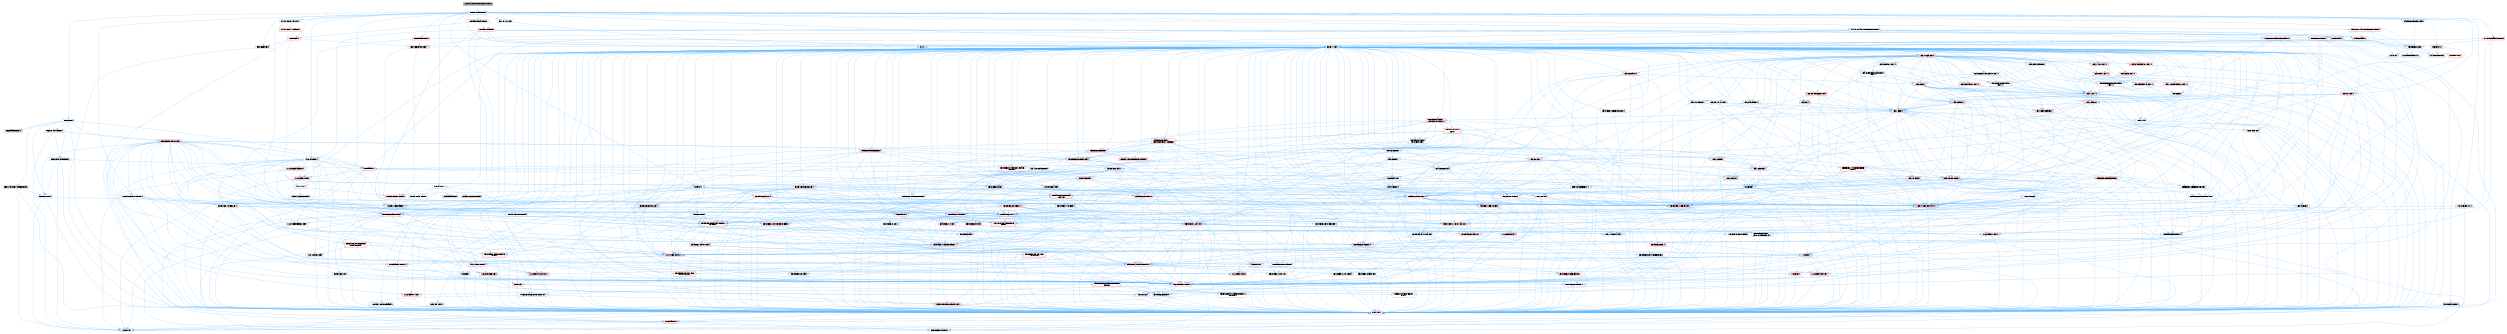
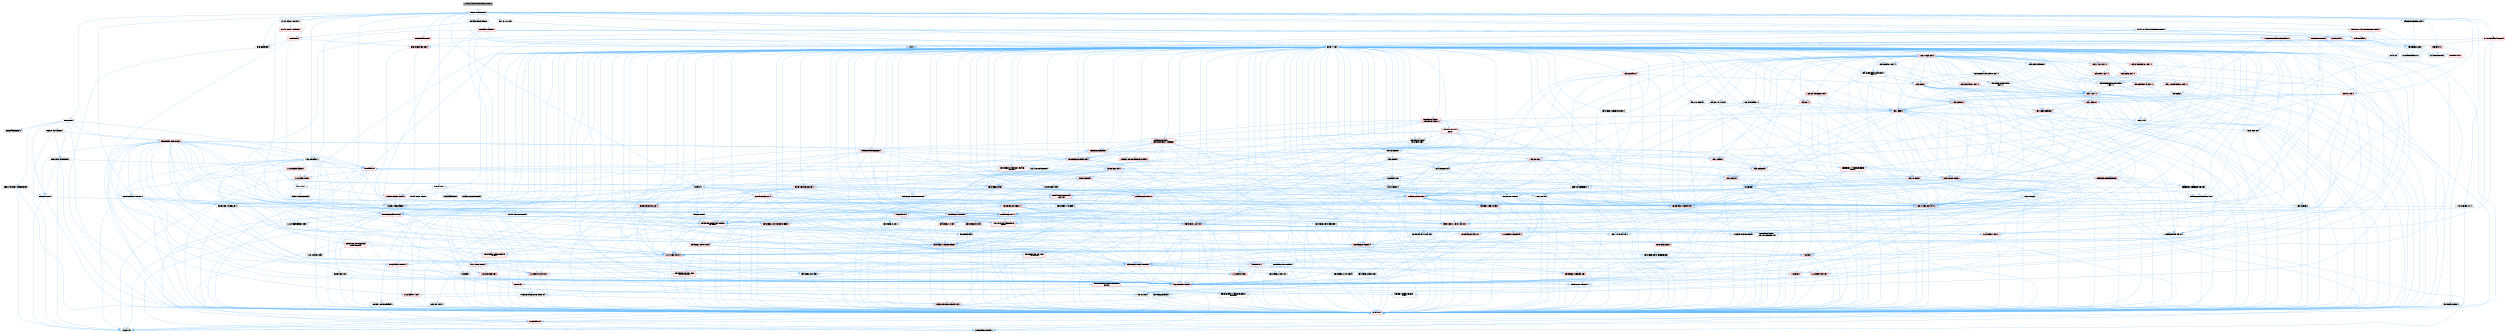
node "HAL/SceneUtils.h": label "HAL/SceneUtils.h" -> "HAL/PlatformProperties.h"
